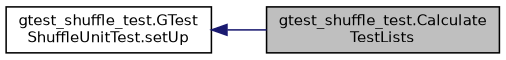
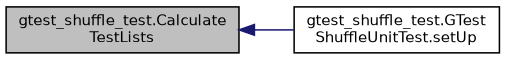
edge "gtest_shuffle_test.Calculate TestLists" -> "gtest_shuffle_test.GTest ShuffleUnitTest.setUp": reversed
